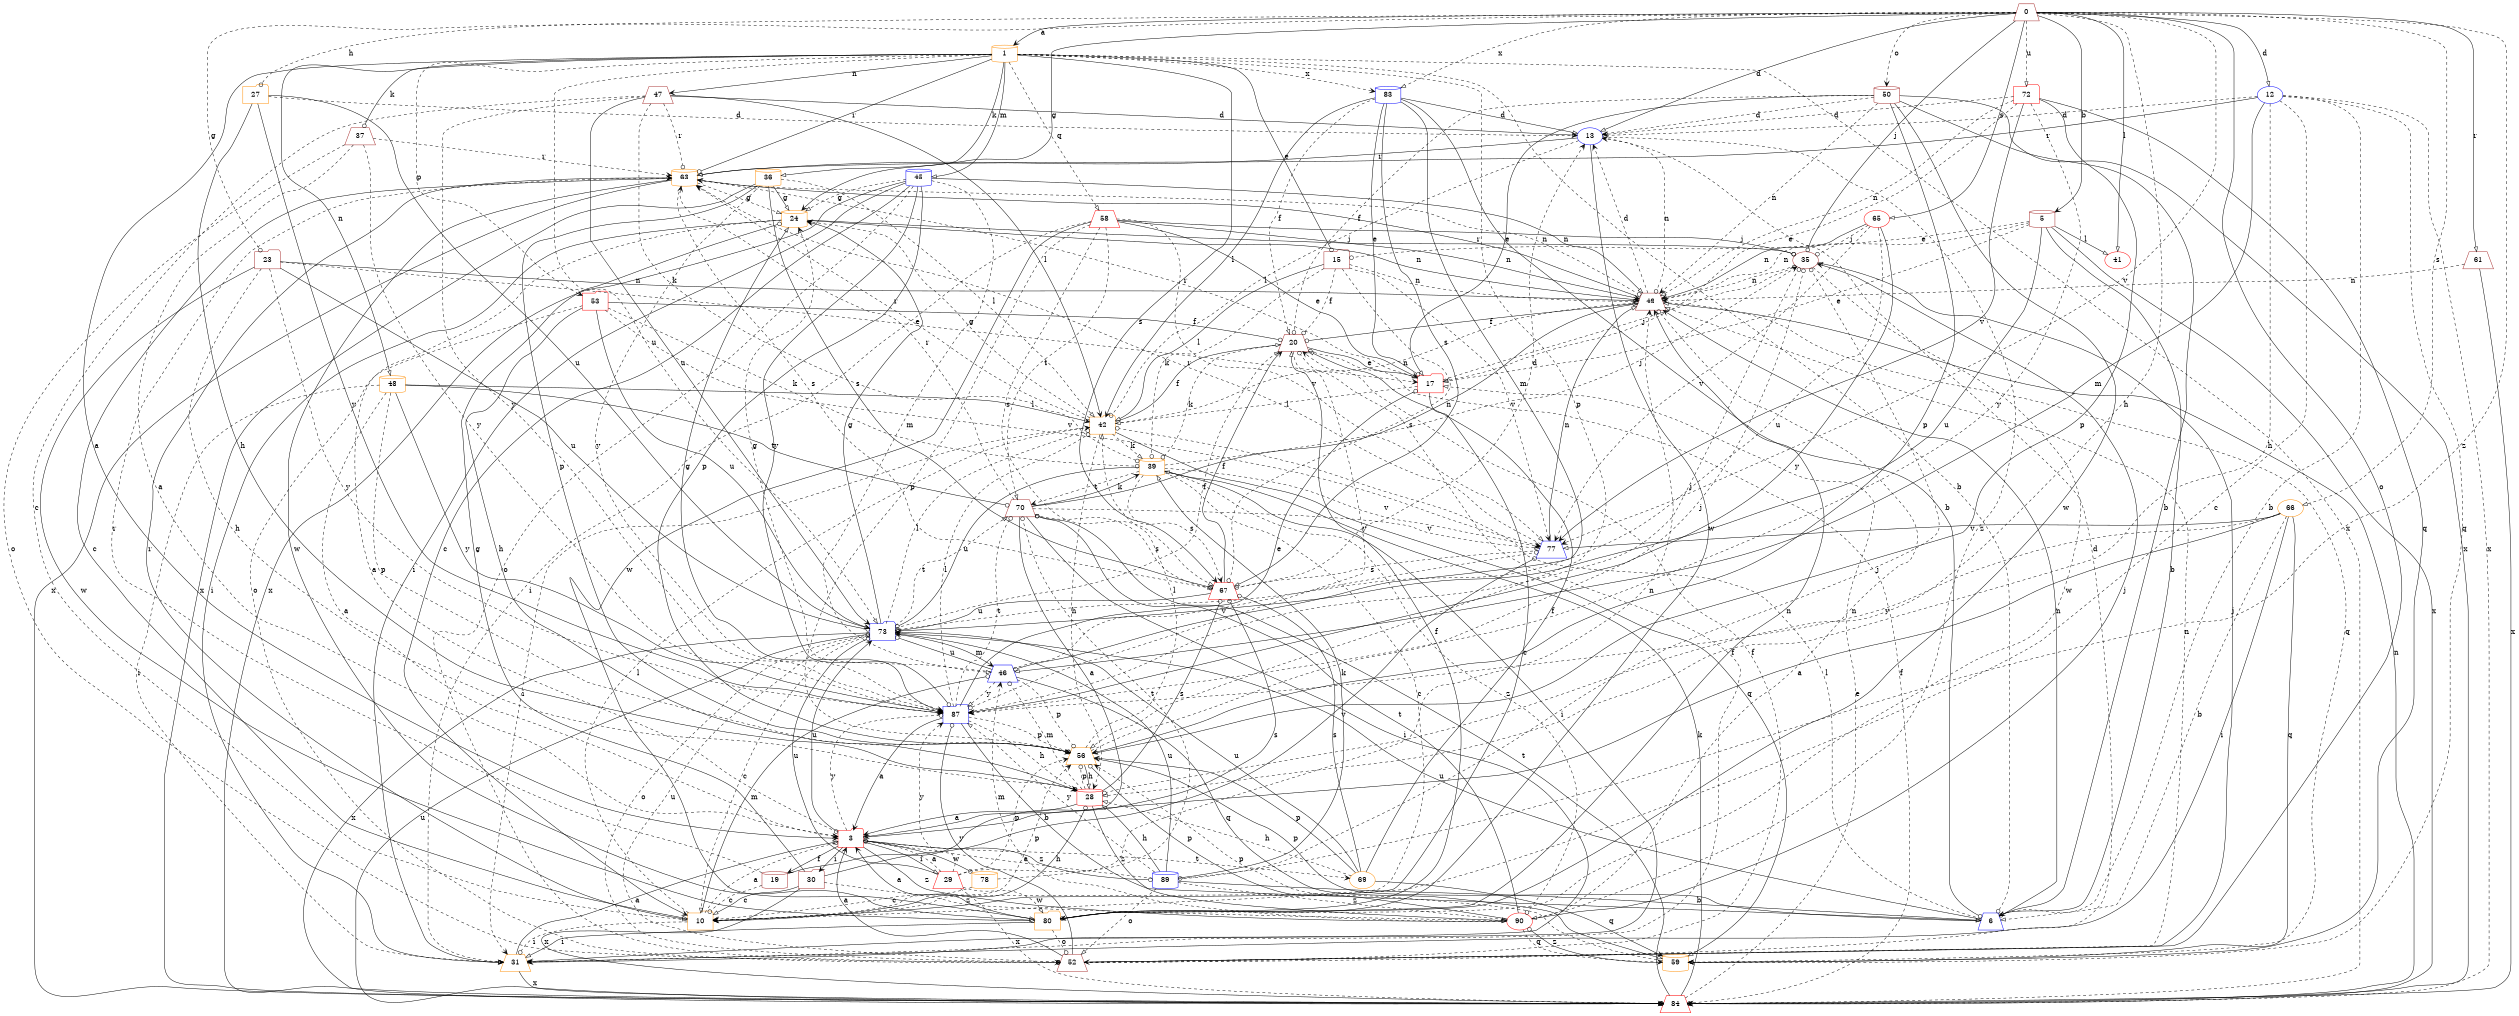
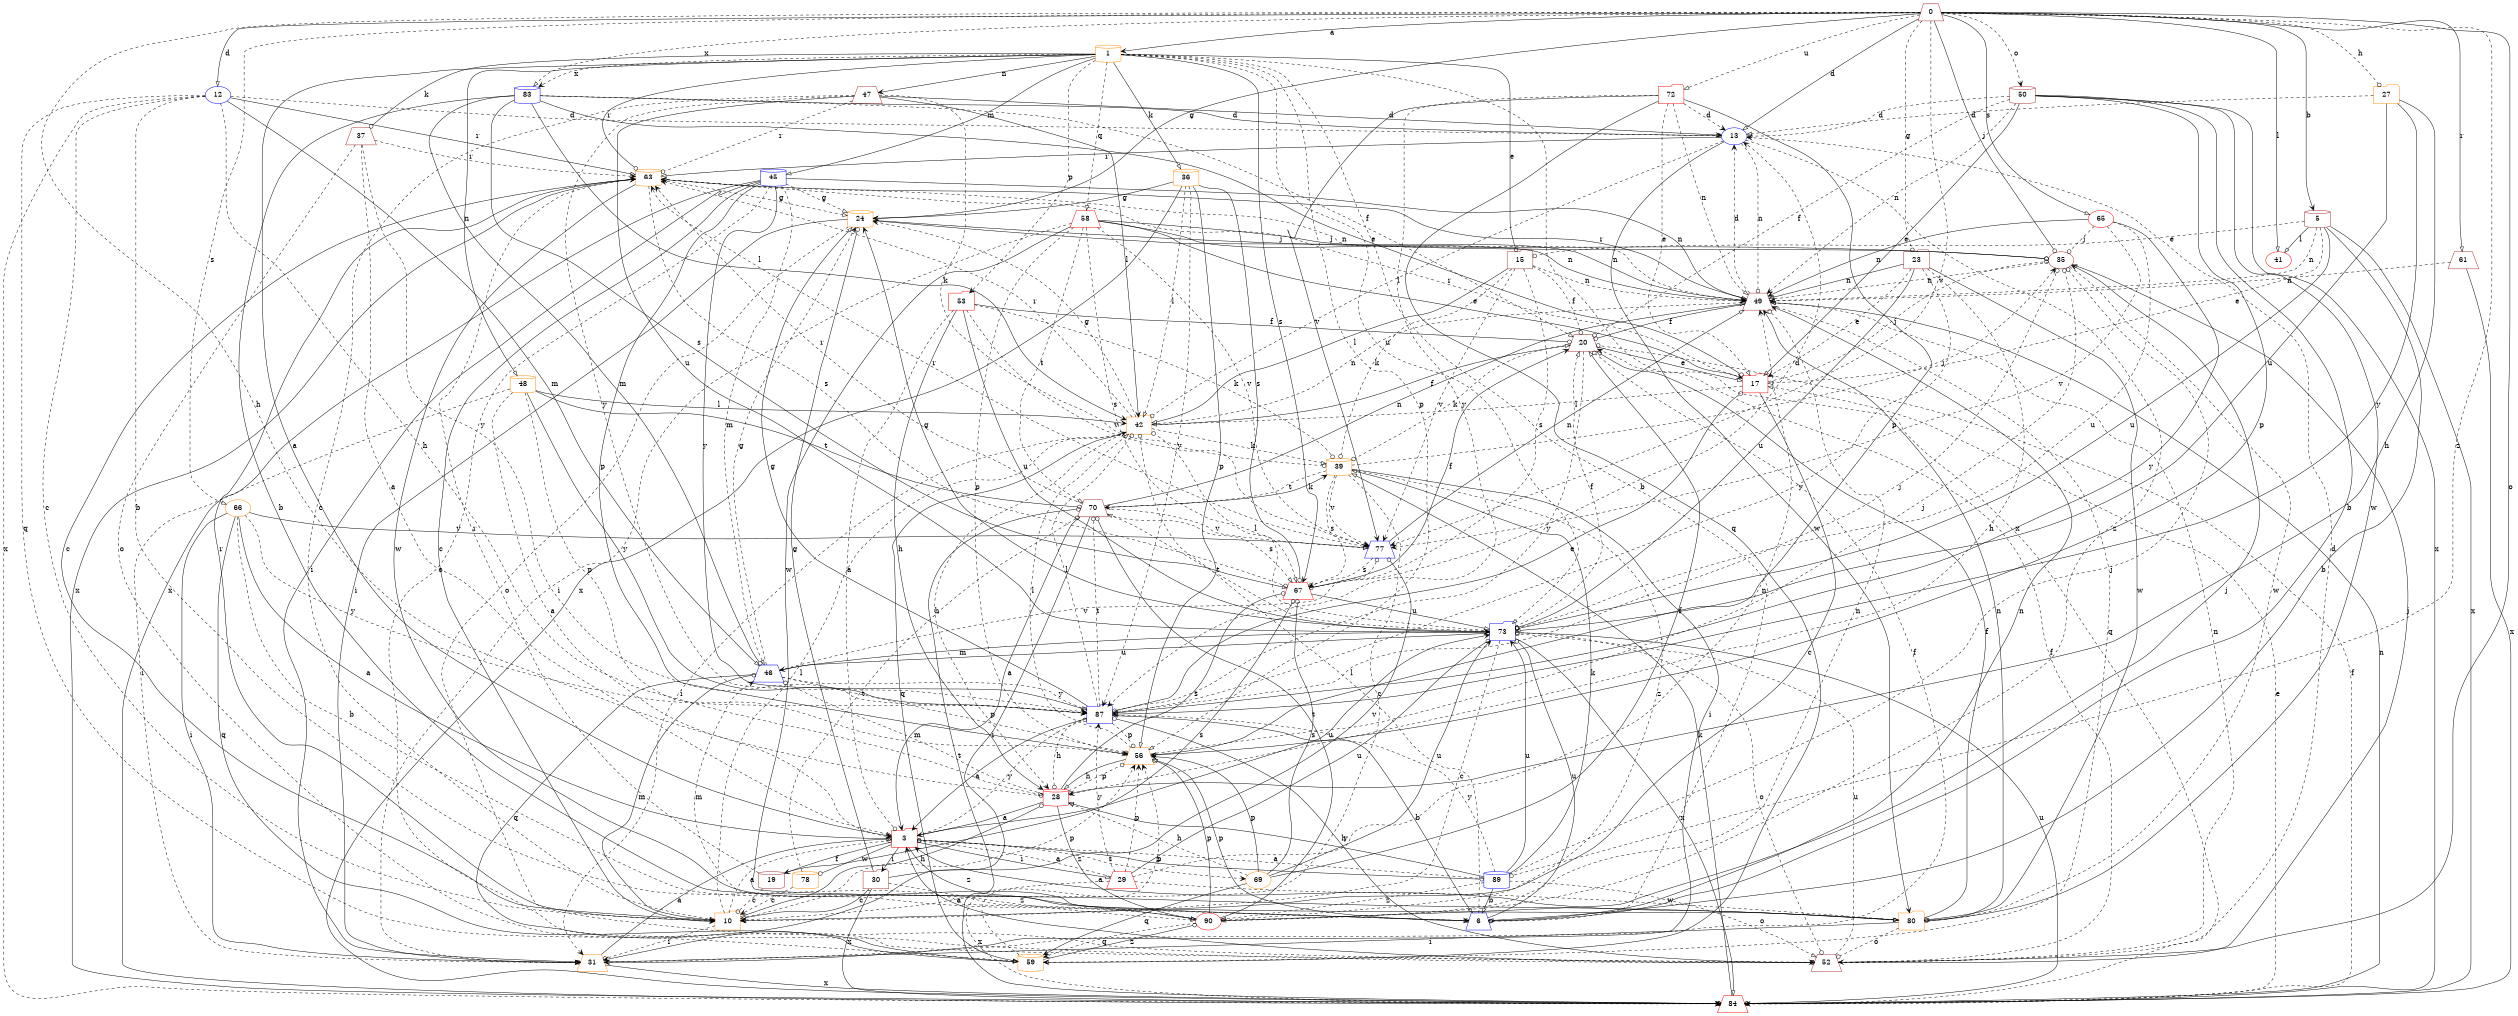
edge "39" -> "73": removed, label "u"
